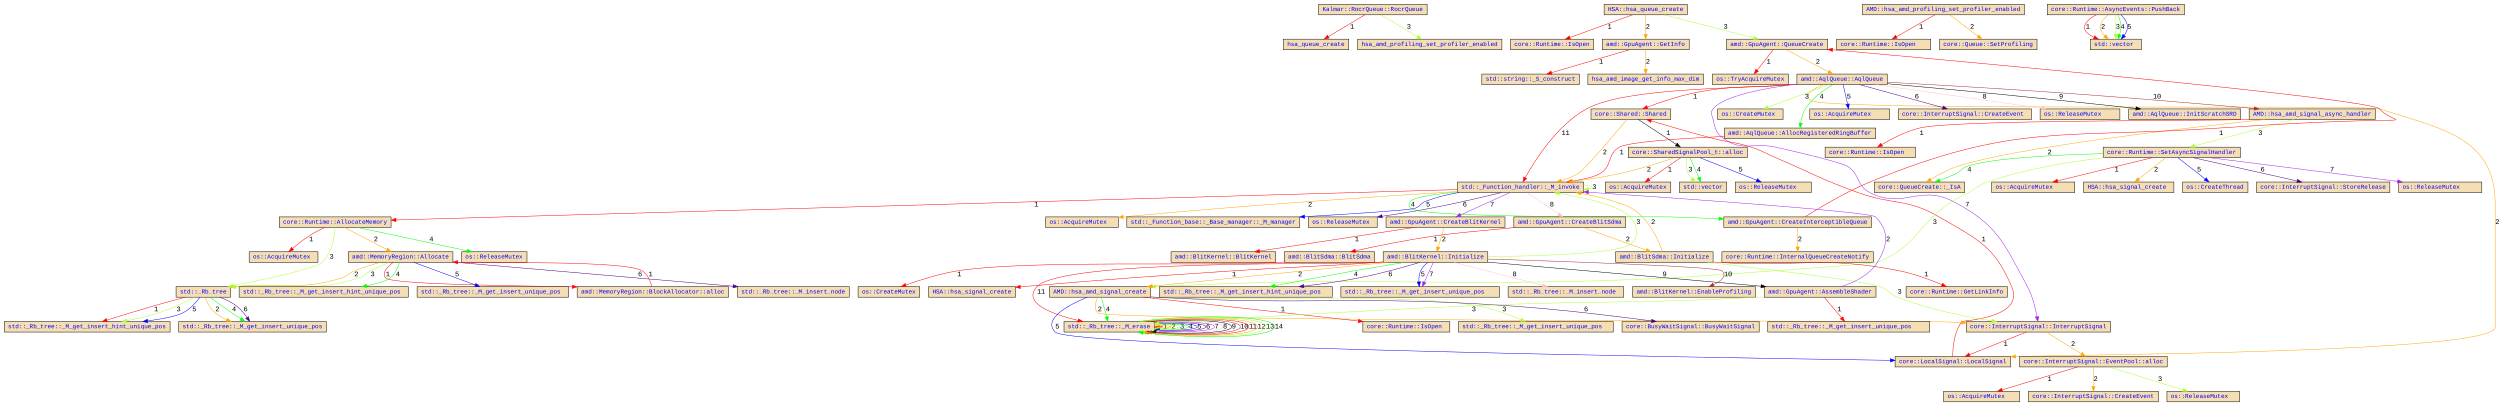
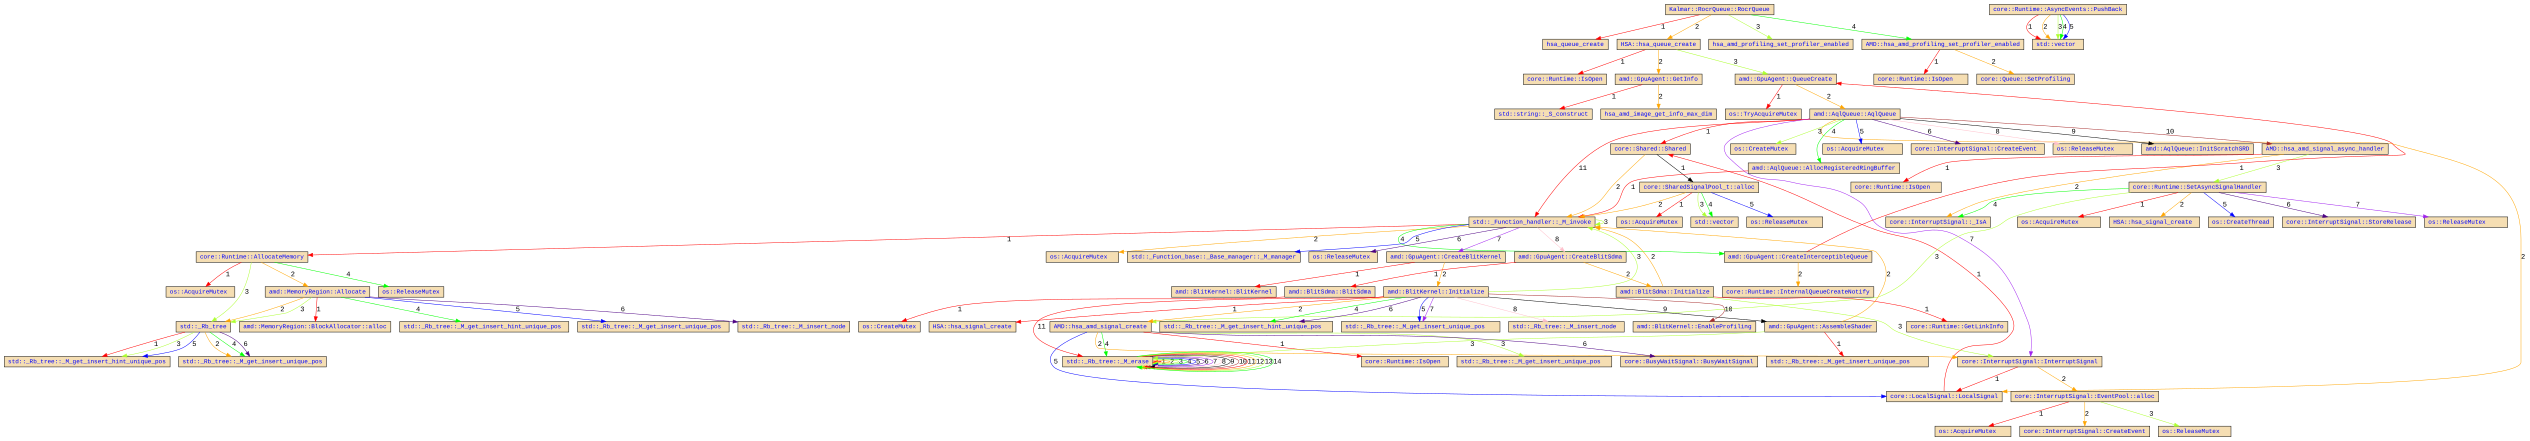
edge "Kalmar::RocrQueue::RocrQueue" -> "HSA::hsa_queue_create": added, label "2"
edge "Kalmar::RocrQueue::RocrQueue" -> "AMD::hsa_amd_profiling_set_profiler_enabled": added, label "4"
node "core::QueueCreate::_IsA": label "core::QueueCreate::_IsA" -> "core::InterruptSignal::_IsA"
edge "amd::GpuAgent::AssembleShader" -> "std::_Function_handler::_M_invoke": color purple -> orange
edge "amd::MemoryRegion::BlockAllocator::alloc" -> "amd::MemoryRegion::Allocate": removed, label "1"
